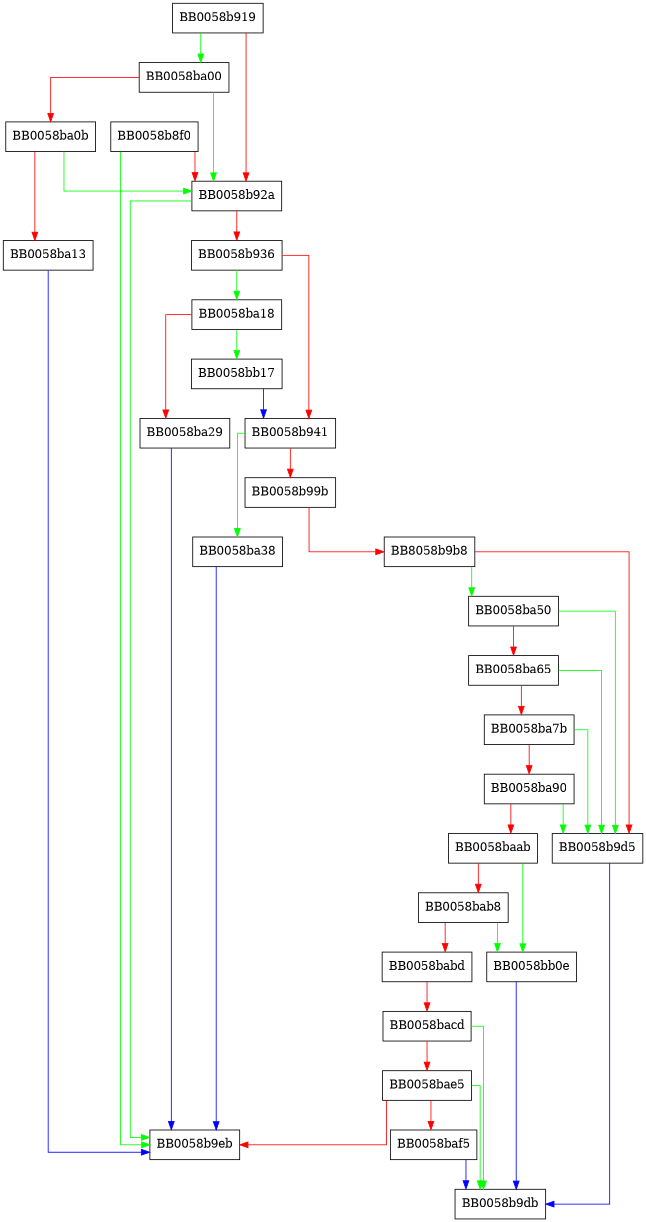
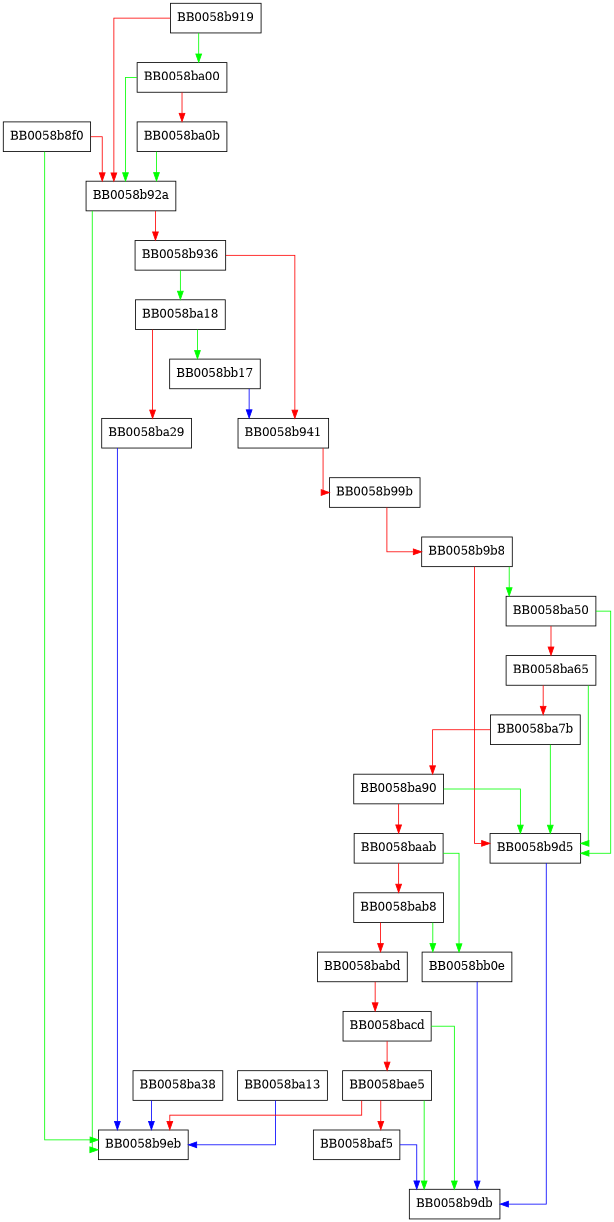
edge "BB0058ba0b" -> "BB0058ba13": removed
edge "BB0058b941" -> "BB0058ba38": removed
node "BB8058b9b8": label "BB8058b9b8" -> "BB0058b9b8"
